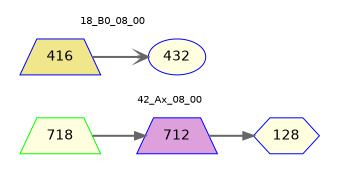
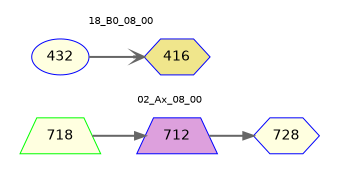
node "416": shape trapezium -> hexagon
edge "416" -> "432": reversed
cluster "42_Ax_08_00": label "42_Ax_08_00" -> "02_Ax_08_00"
node "128": label "128" -> "728"
